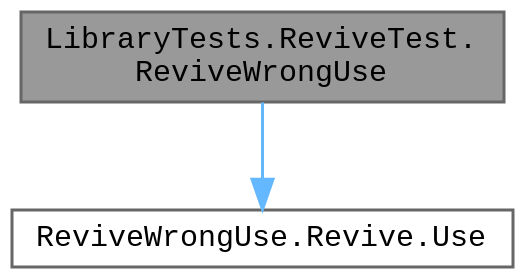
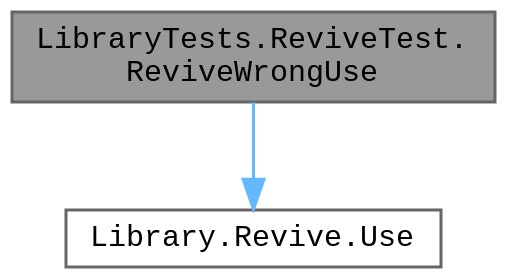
node "ReviveWrongUse.Revive.Use": label "ReviveWrongUse.Revive.Use" -> "Library.Revive.Use"
